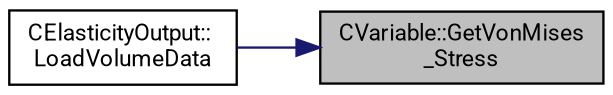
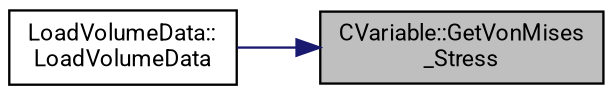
node "CElasticityOutput:: LoadVolumeData": label "CElasticityOutput:: LoadVolumeData" -> "LoadVolumeData:: LoadVolumeData"
